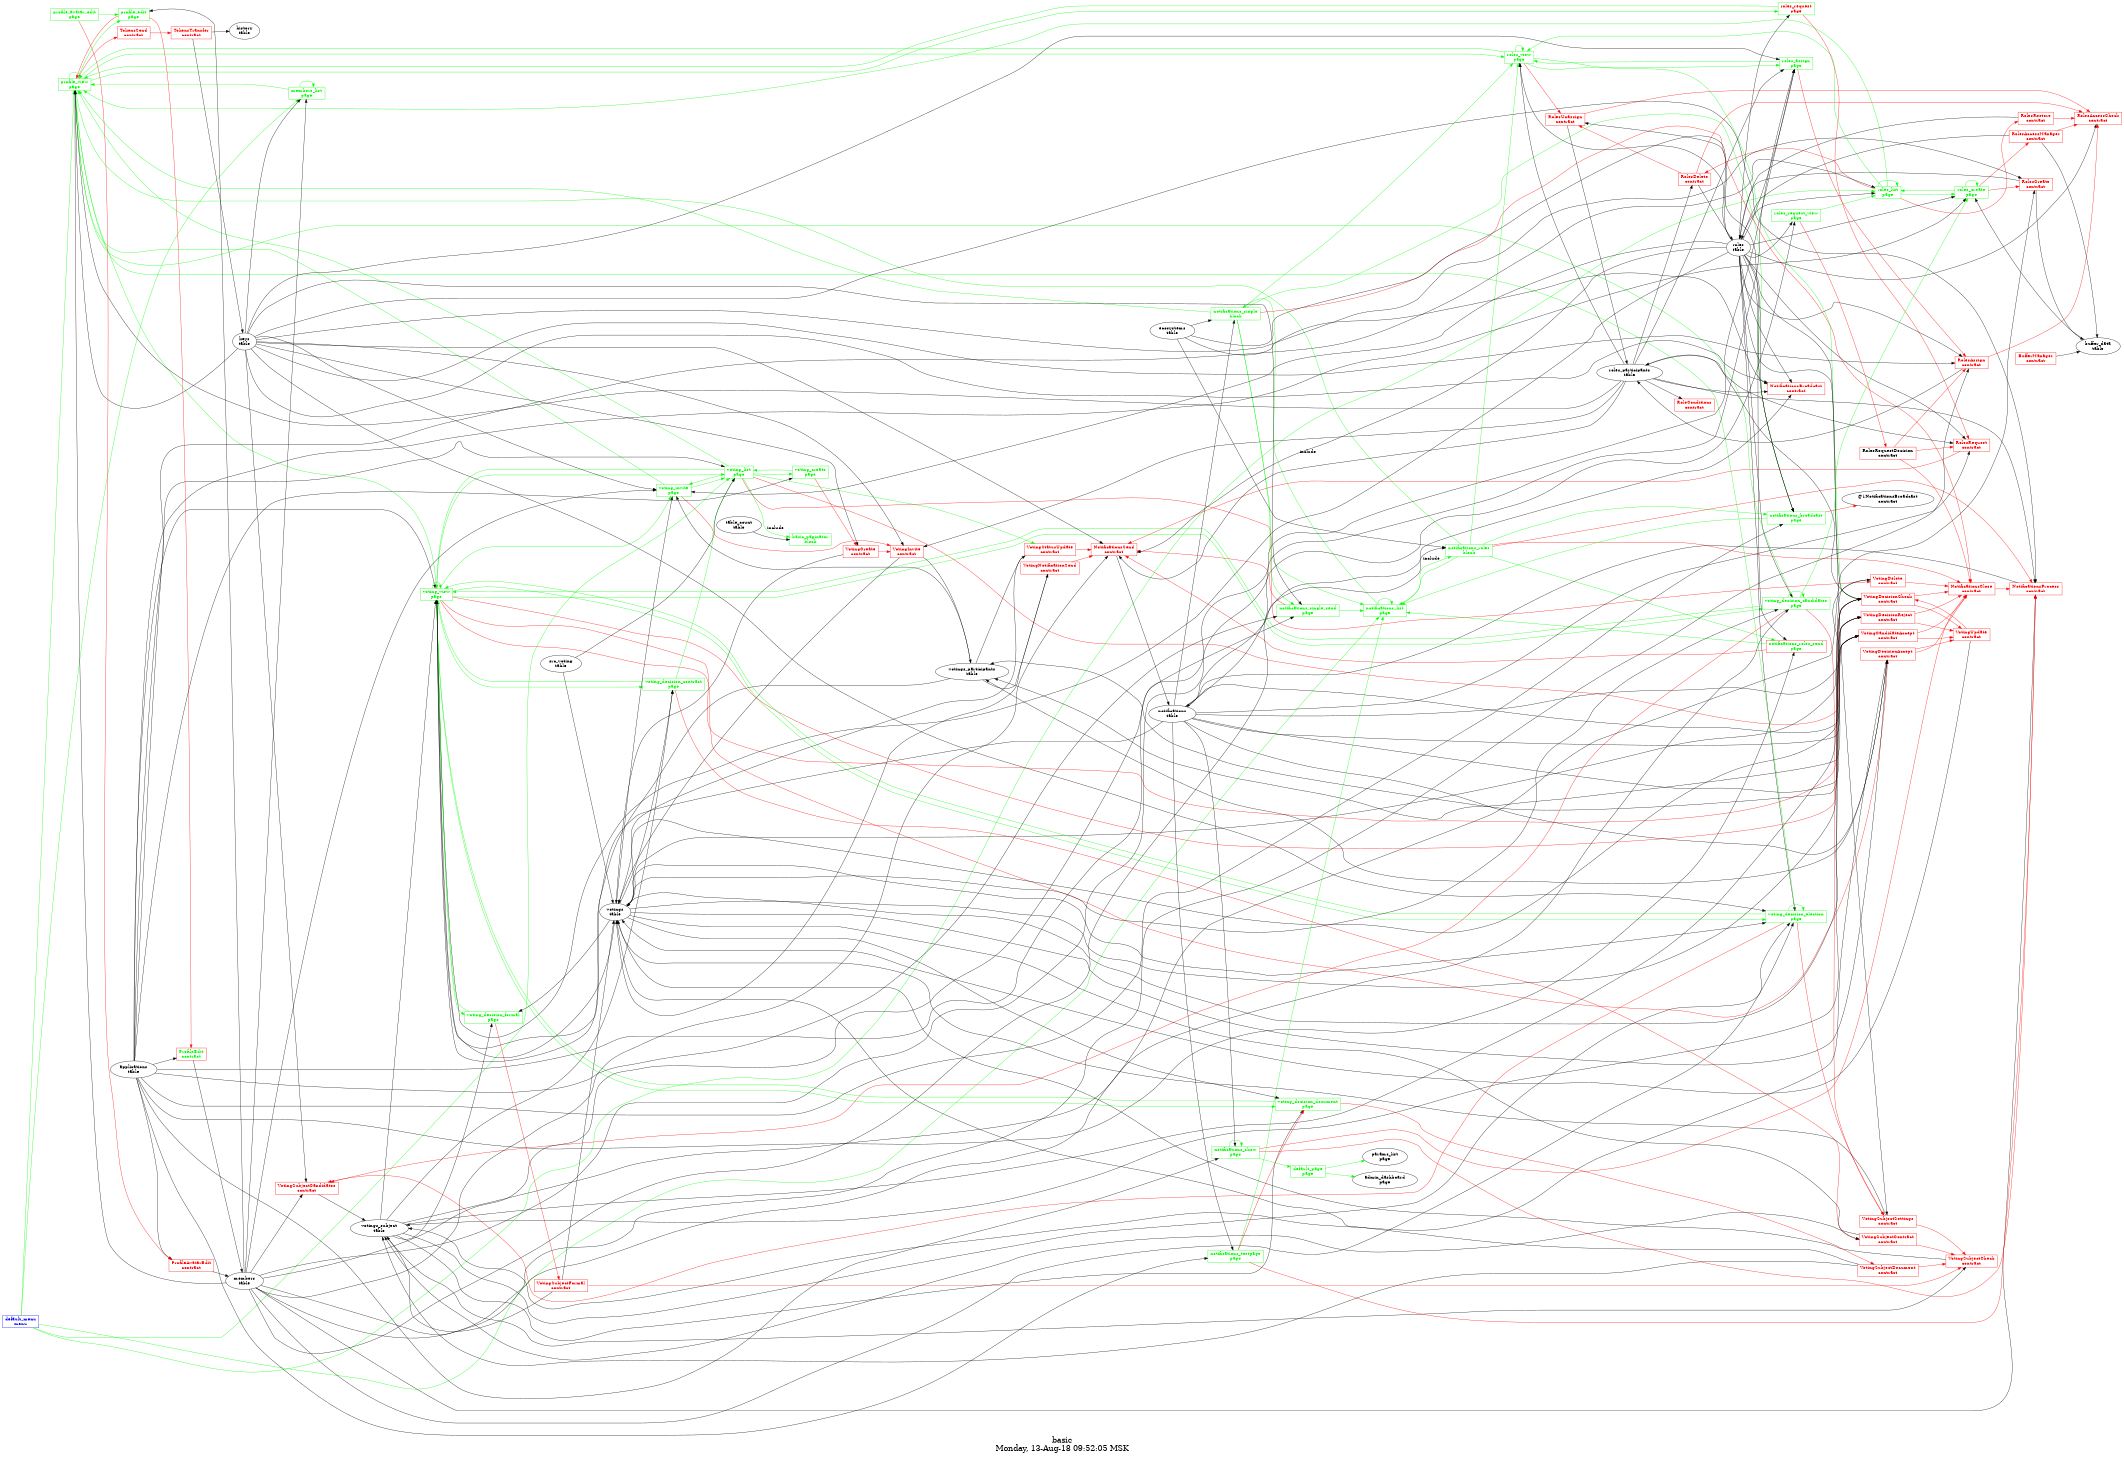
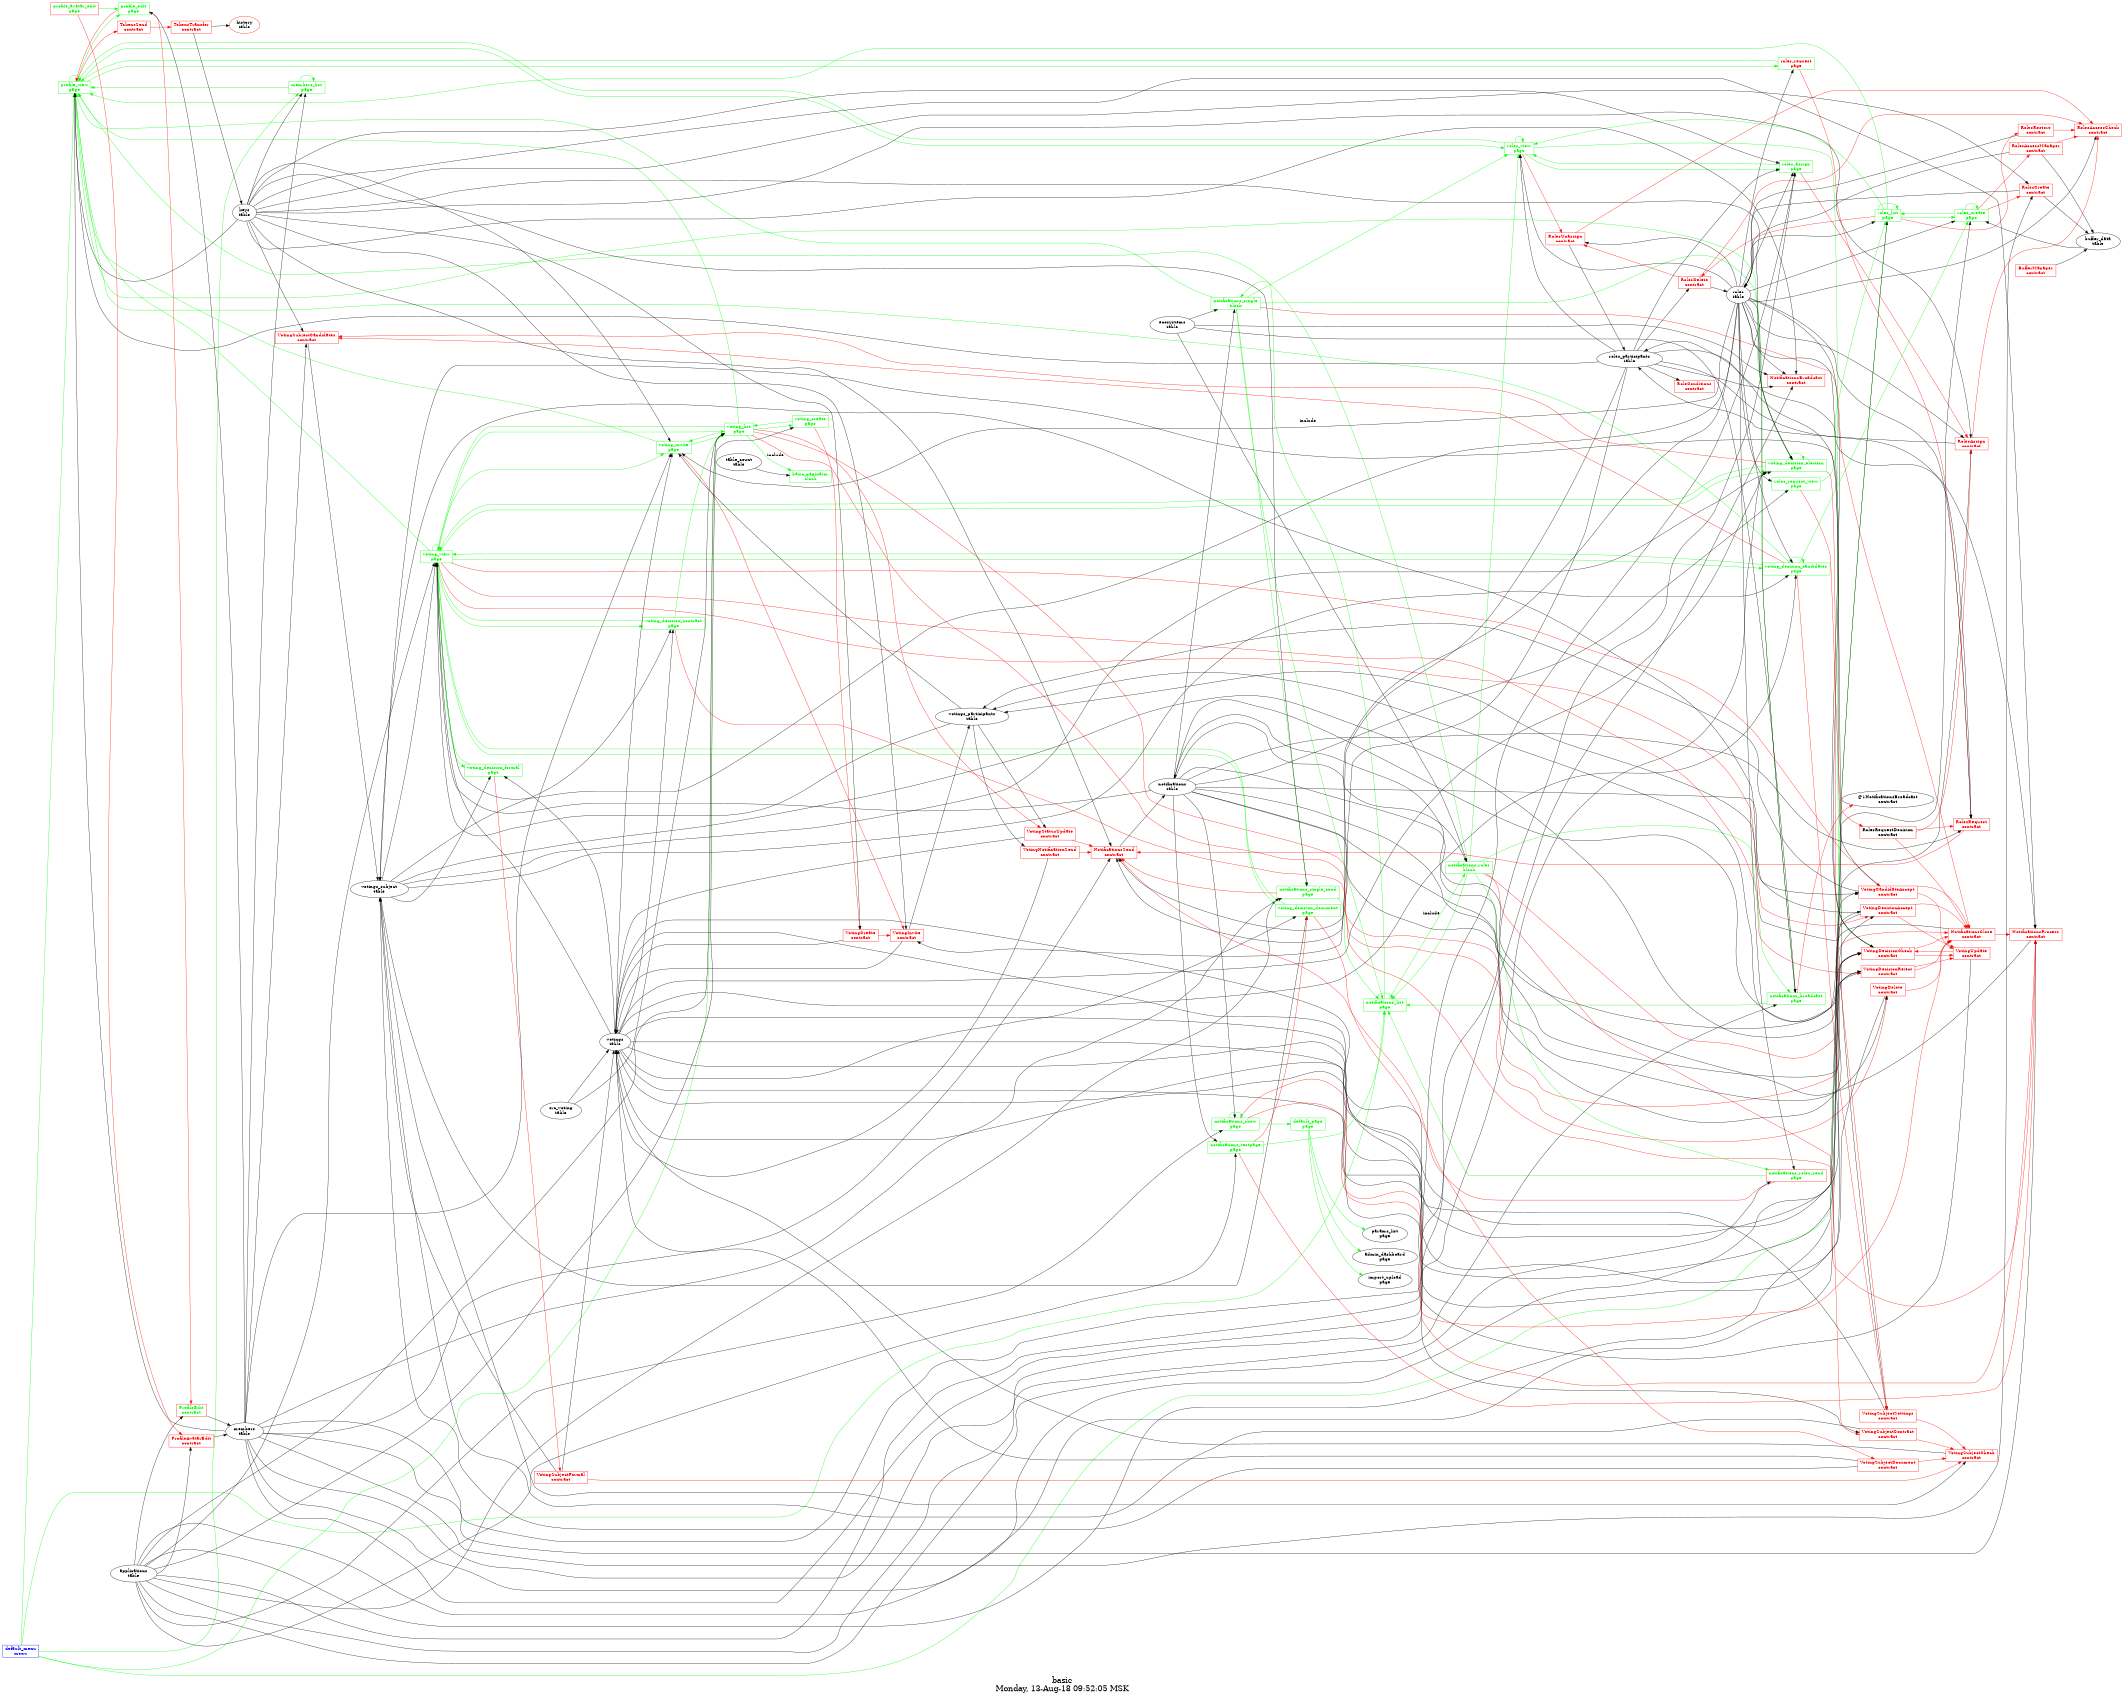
node "profile_avatar_edit page": color green -> red
node "history table": color black -> red
edge "voting_list page" -> "VotingStatusUpdate contract": color green -> red
edge "NotificationsClose contract" -> "notifications table": added
node "import_upload page": added
